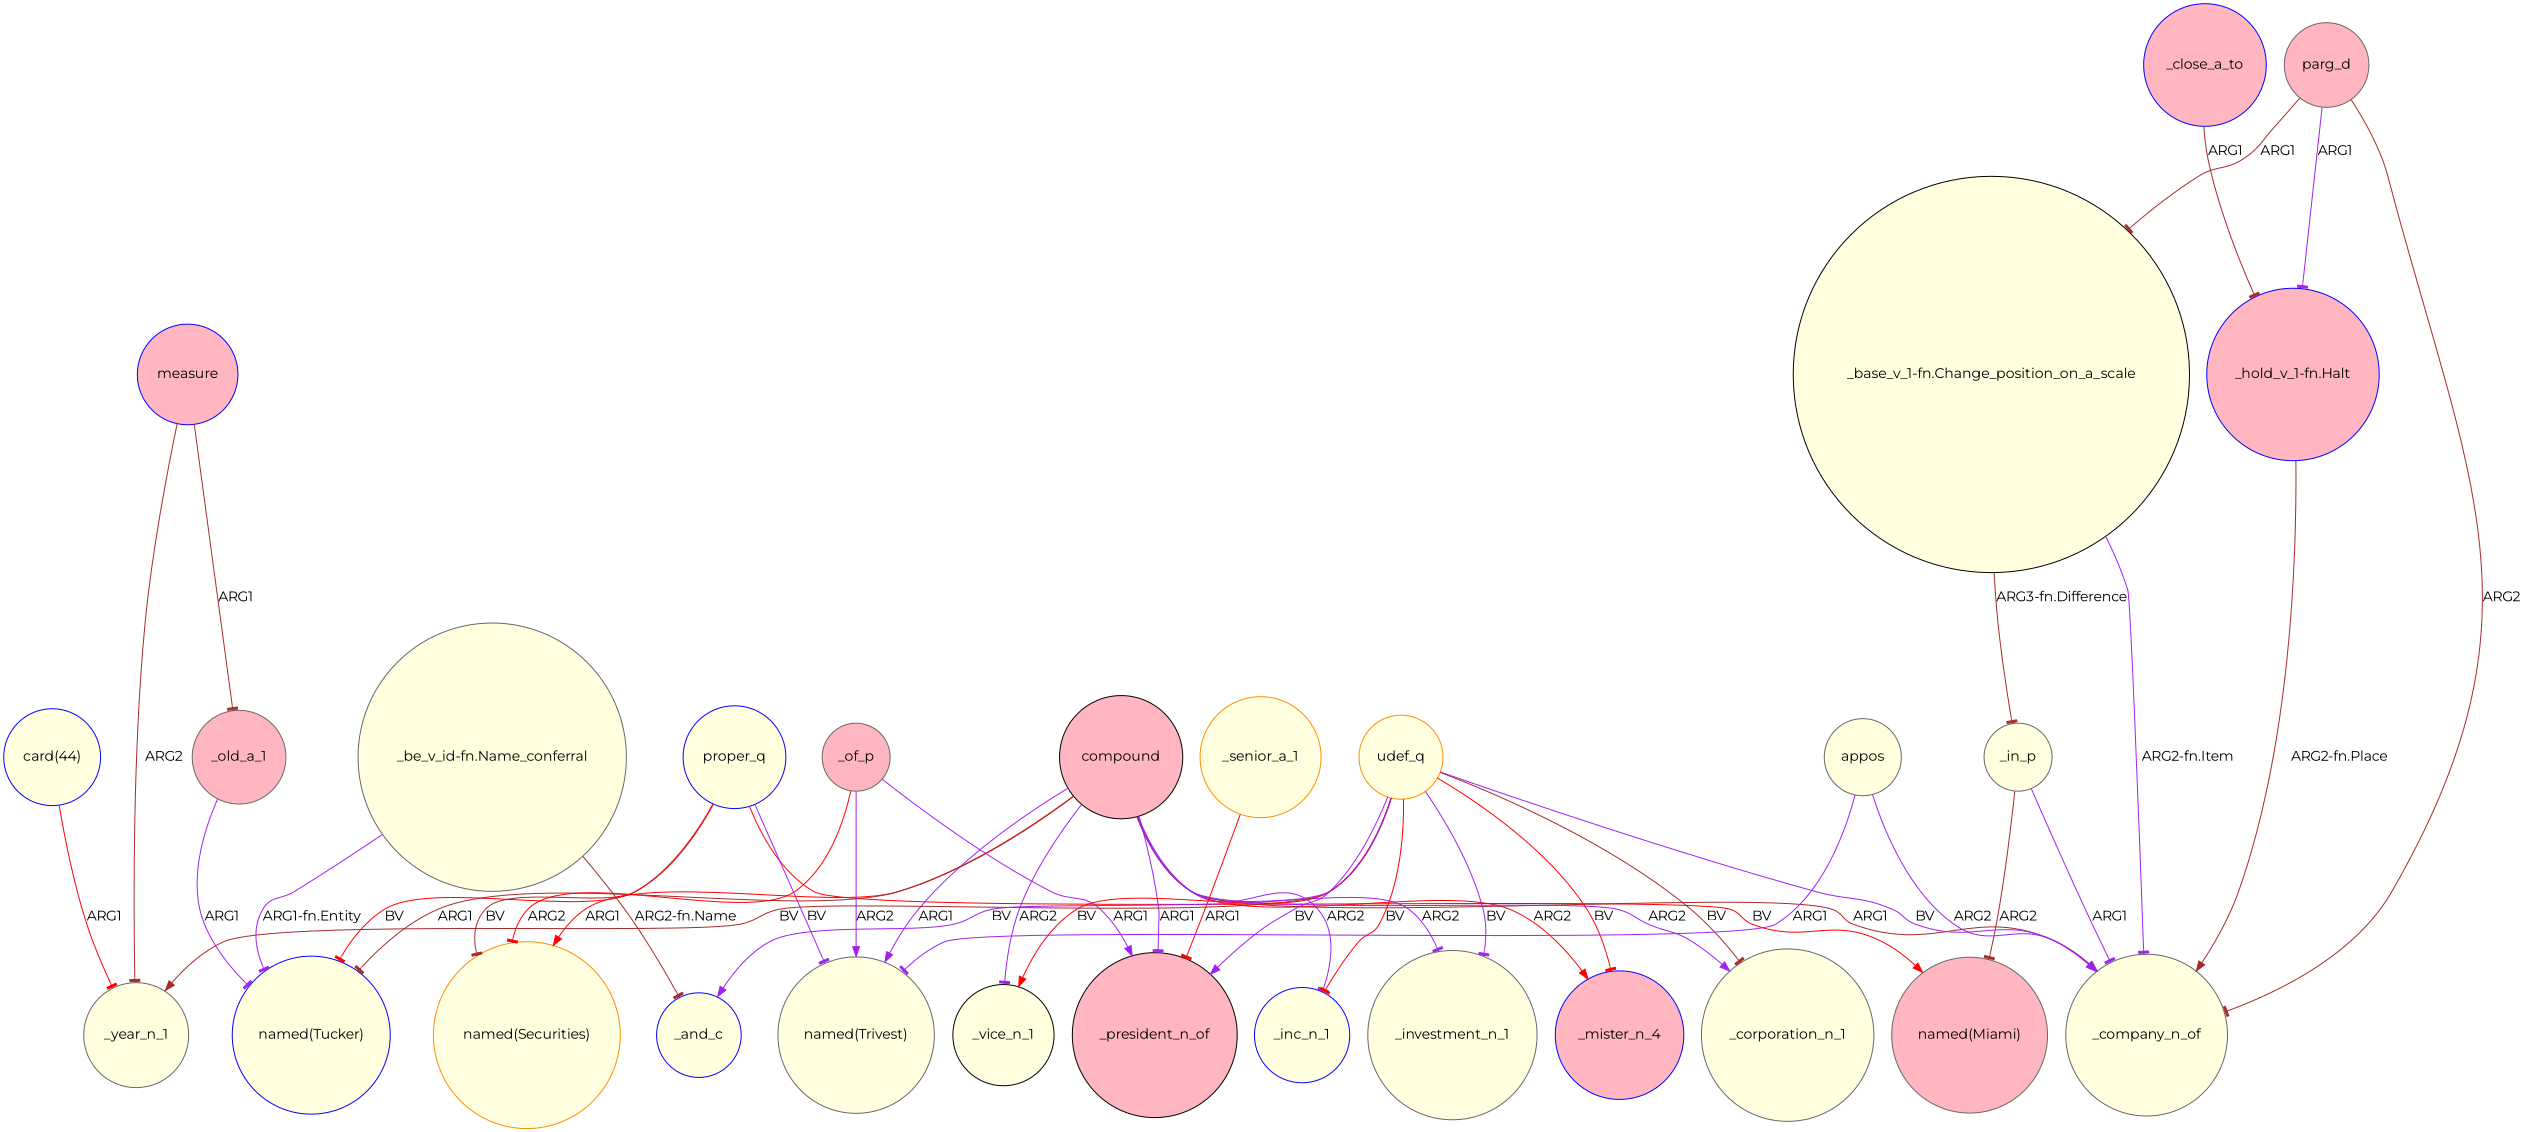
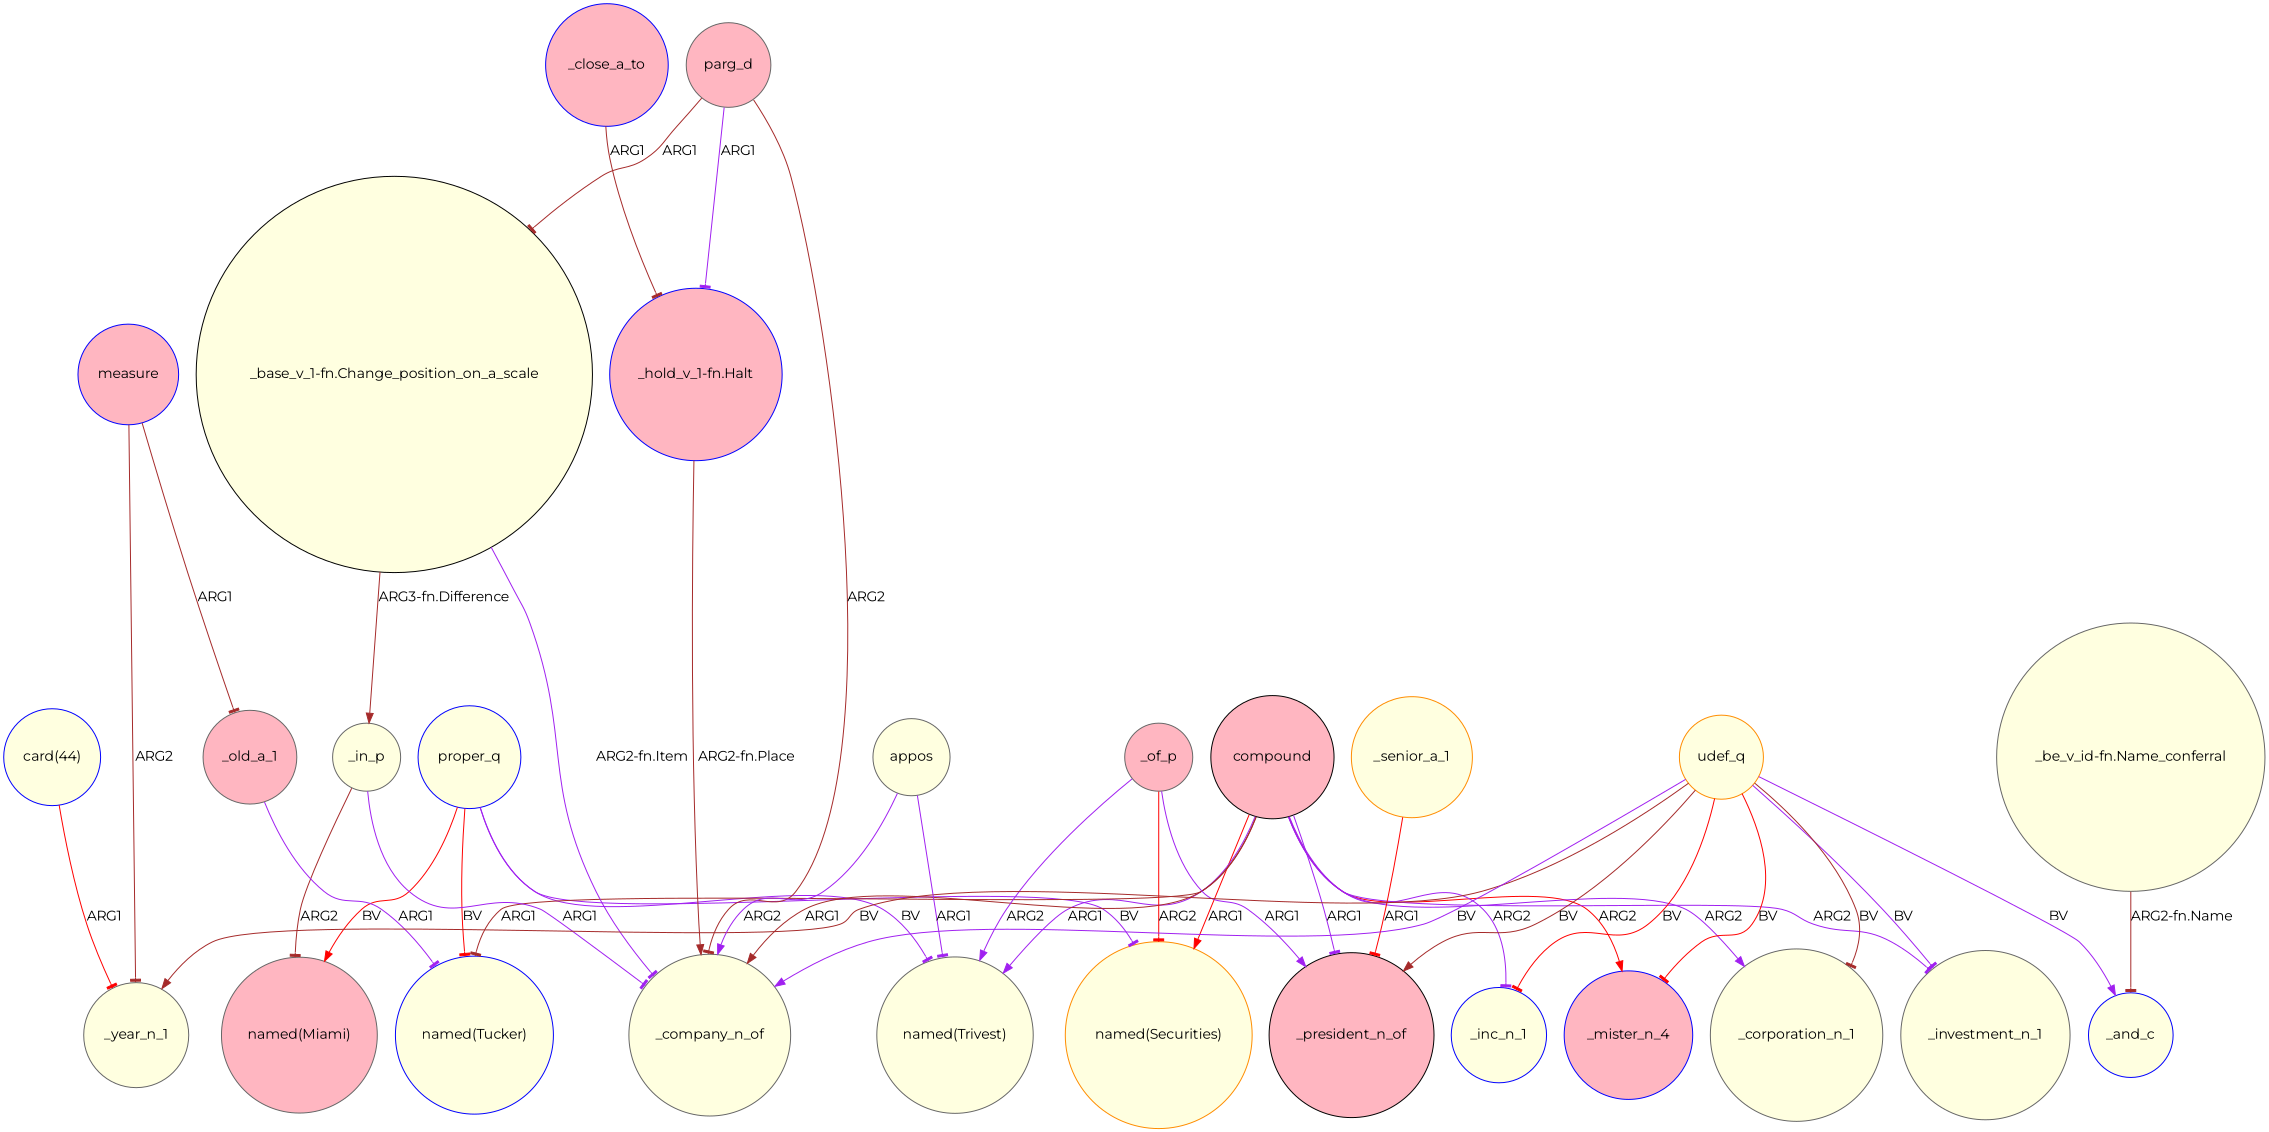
edge "_base_v_1-fn.Change_position_on_a_scale" -> "_in_p": arrowhead tee -> normal
edge "_be_v_id-fn.Name_conferral" -> "named(Tucker)": removed, label "ARG1-fn.Entity"
edge "proper_q" -> "named(Securities)": color brown -> purple
edge "udef_q" -> "_president_n_of": color purple -> brown
node "_vice_n_1": removed
